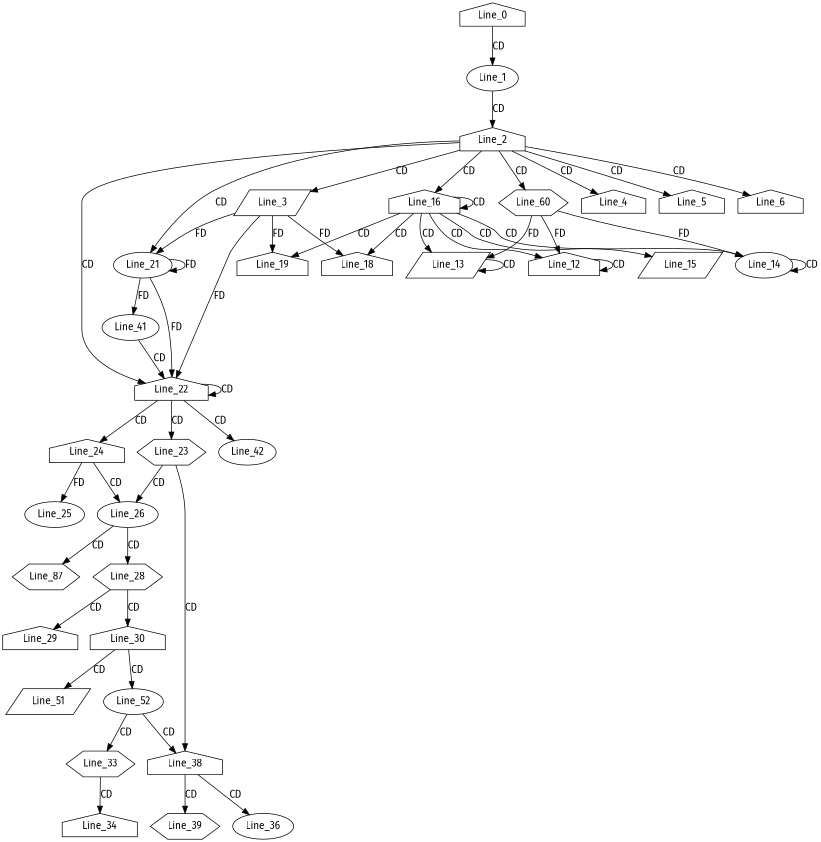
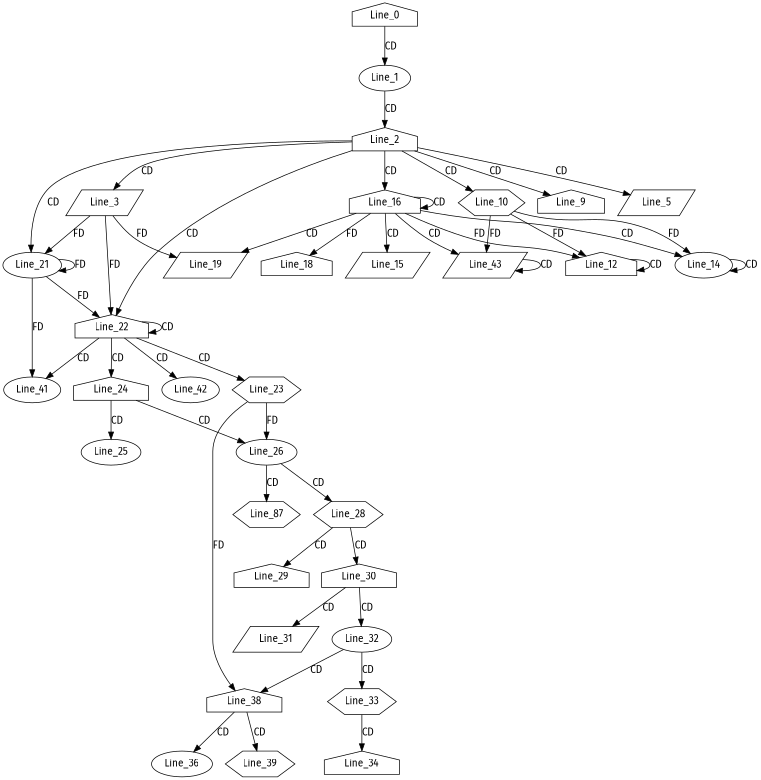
node "Line_60": label "Line_60" -> "Line_10"
node "Line_4": label "Line_4" -> "Line_9"
node "Line_5": shape house -> parallelogram
node "Line_6": removed
edge "Line_3" -> "Line_18": removed, label "FD"
edge "Line_16" -> "Line_18": label "CD" -> "FD"
edge "Line_16" -> "Line_12": label "CD" -> "FD"
node "Line_19": shape house -> parallelogram
node "Line_13": label "Line_13" -> "Line_43"
edge "Line_41" -> "Line_22": reversed
edge "Line_24" -> "Line_25": label "FD" -> "CD"
edge "Line_23" -> "Line_26": label "CD" -> "FD"
edge "Line_23" -> "Line_38": label "CD" -> "FD"
node "Line_51": label "Line_51" -> "Line_31"
node "Line_52": label "Line_52" -> "Line_32"
